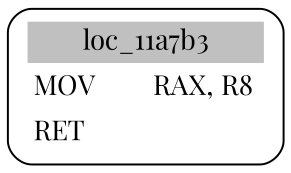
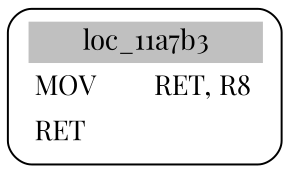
node "loc_11a7b3": text "MOV        RAX, R8" -> "MOV        RET, R8"
